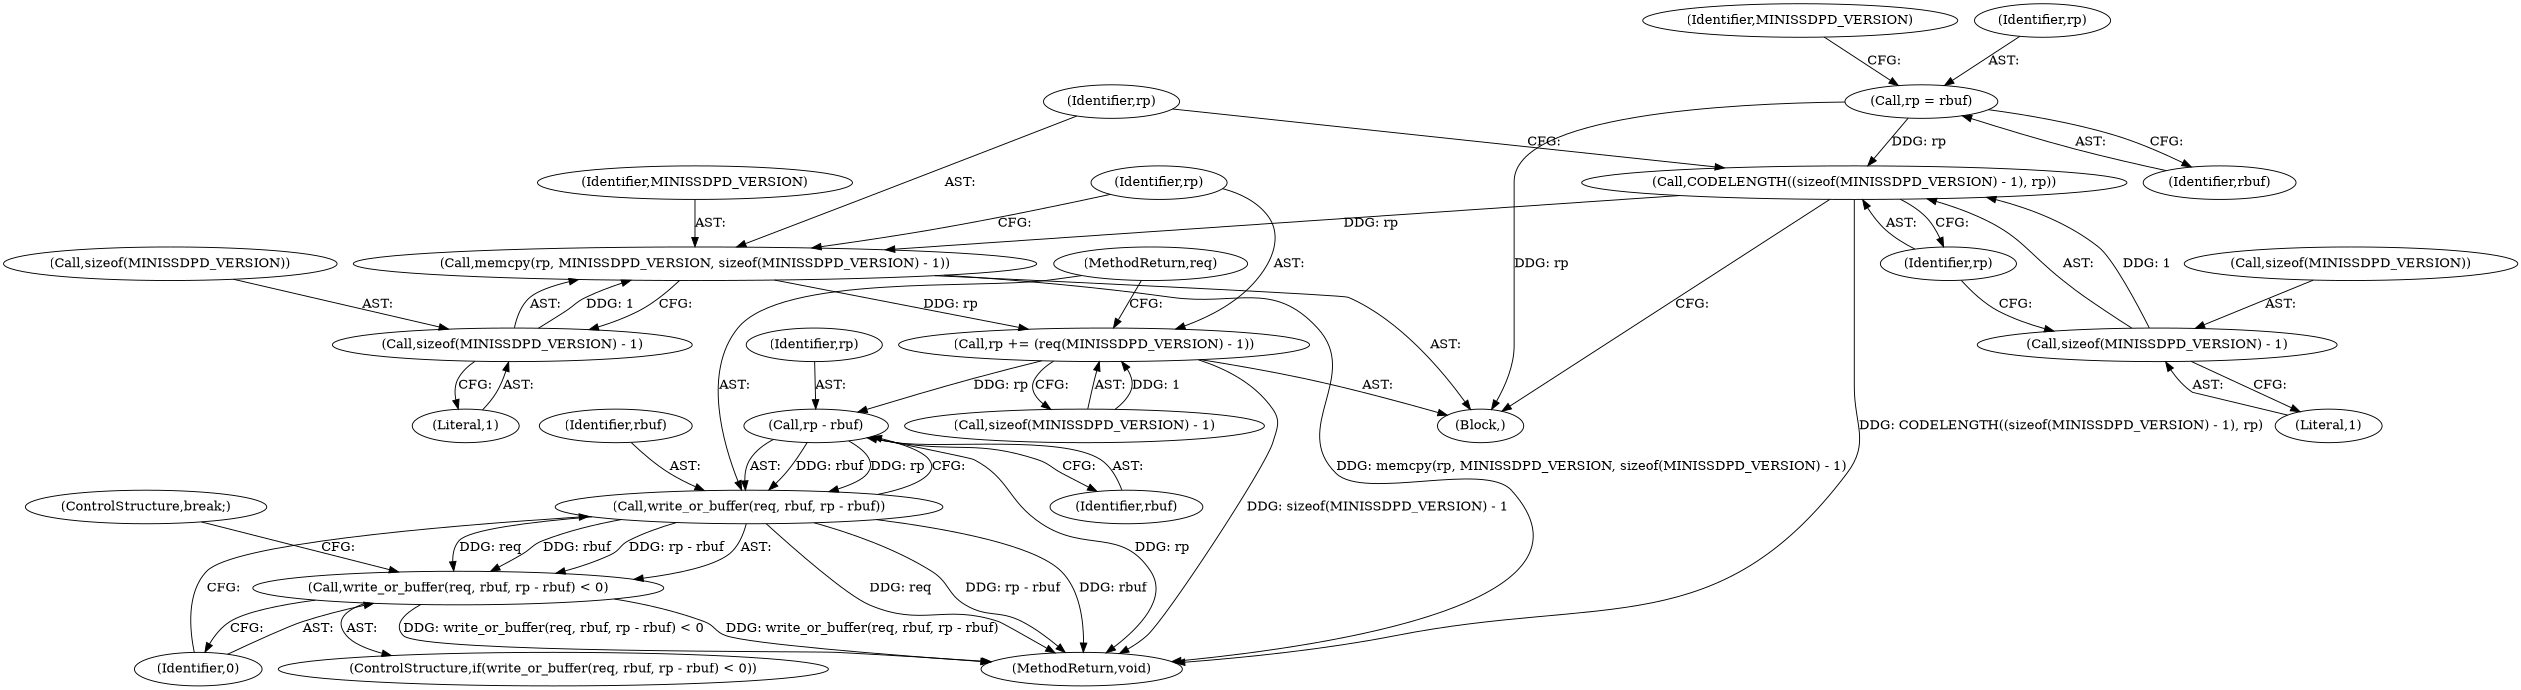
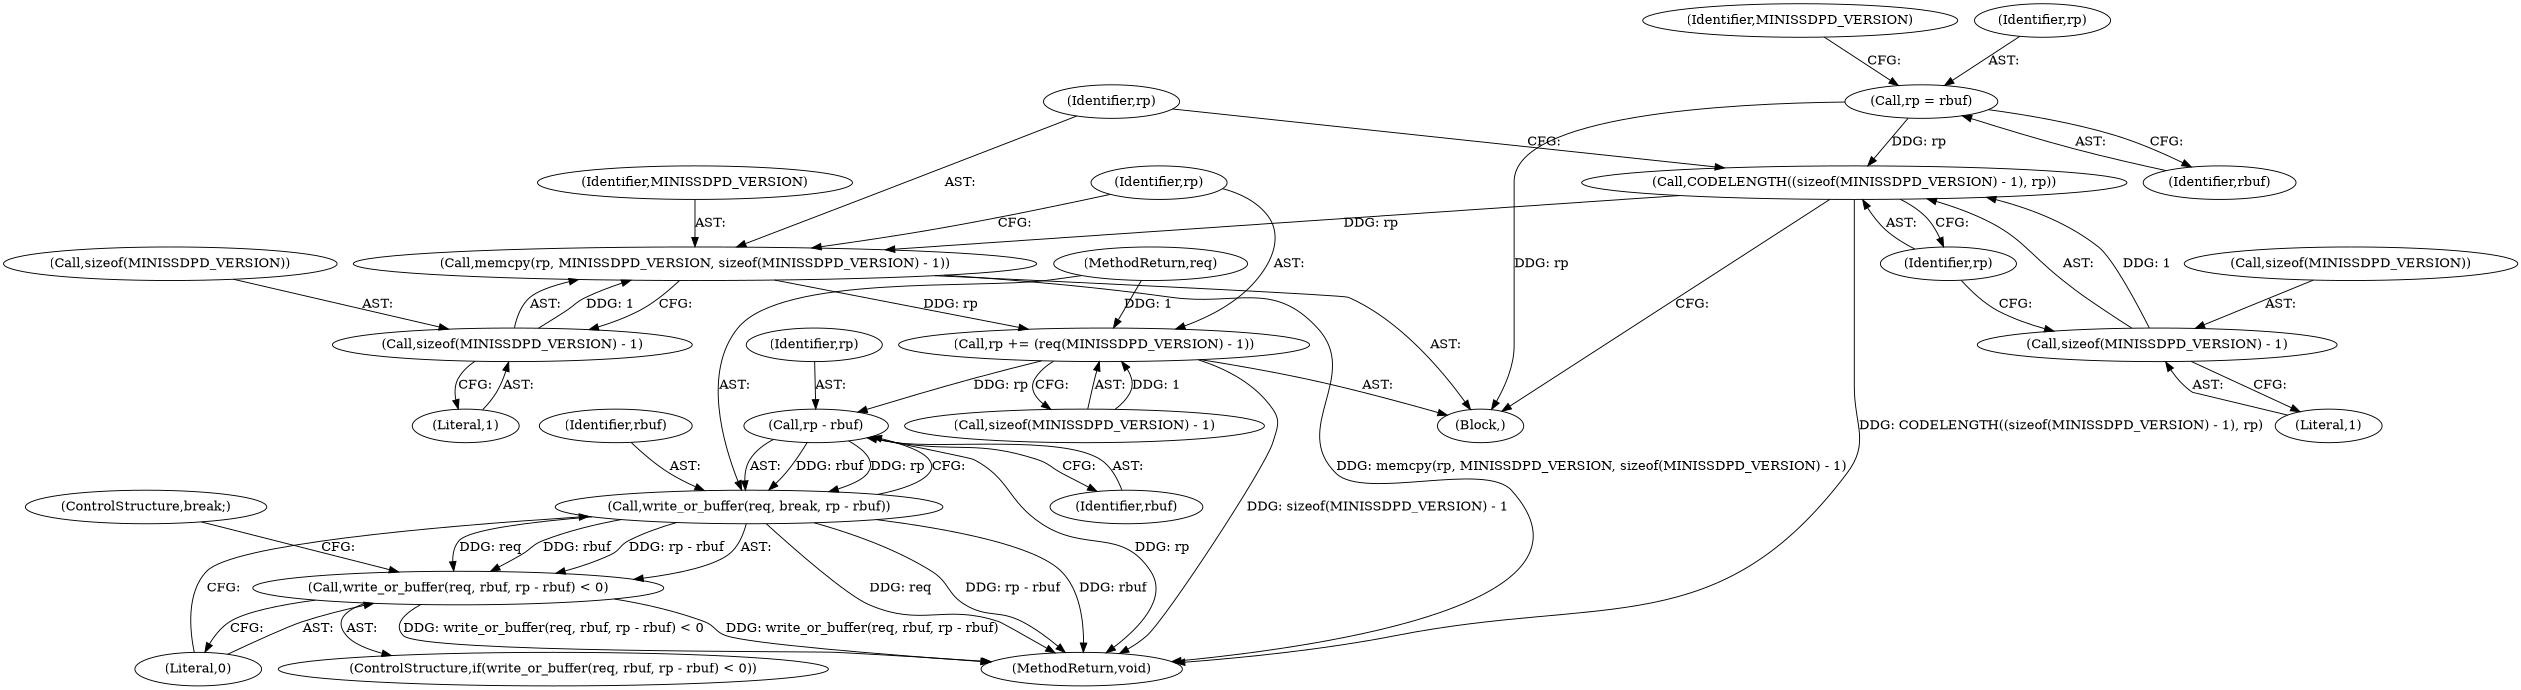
edge "(MethodReturn,req)" -> "(Call,rp += (req(MINISSDPD_VERSION) - 1))": label "CFG: " -> "DDG: 1"
node "(Call,write_or_buffer(req, rbuf, rp - rbuf))": label "(Call,write_or_buffer(req, rbuf, rp - rbuf))" -> "(Call,write_or_buffer(req, break, rp - rbuf))"
node "(Identifier,0)": label "(Identifier,0)" -> "(Literal,0)"
